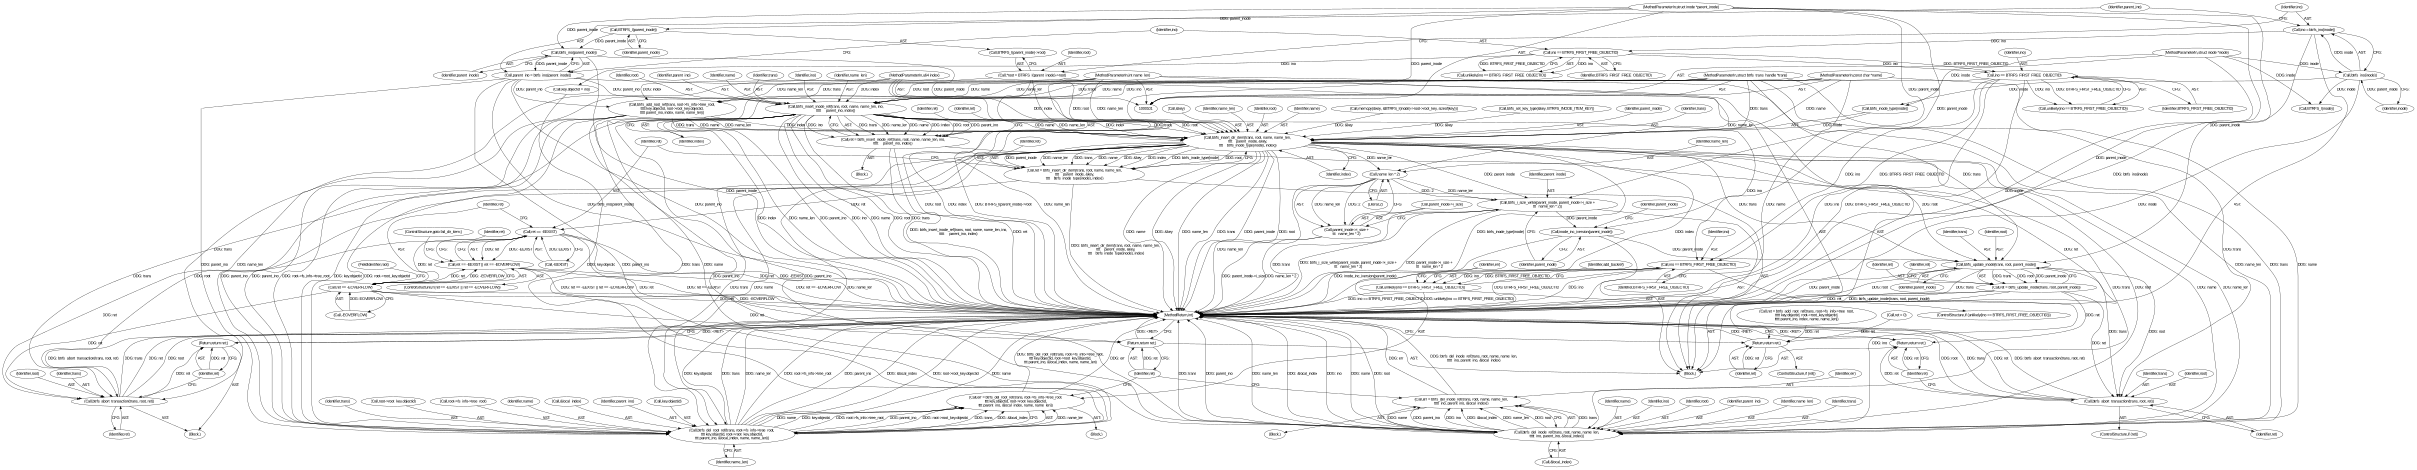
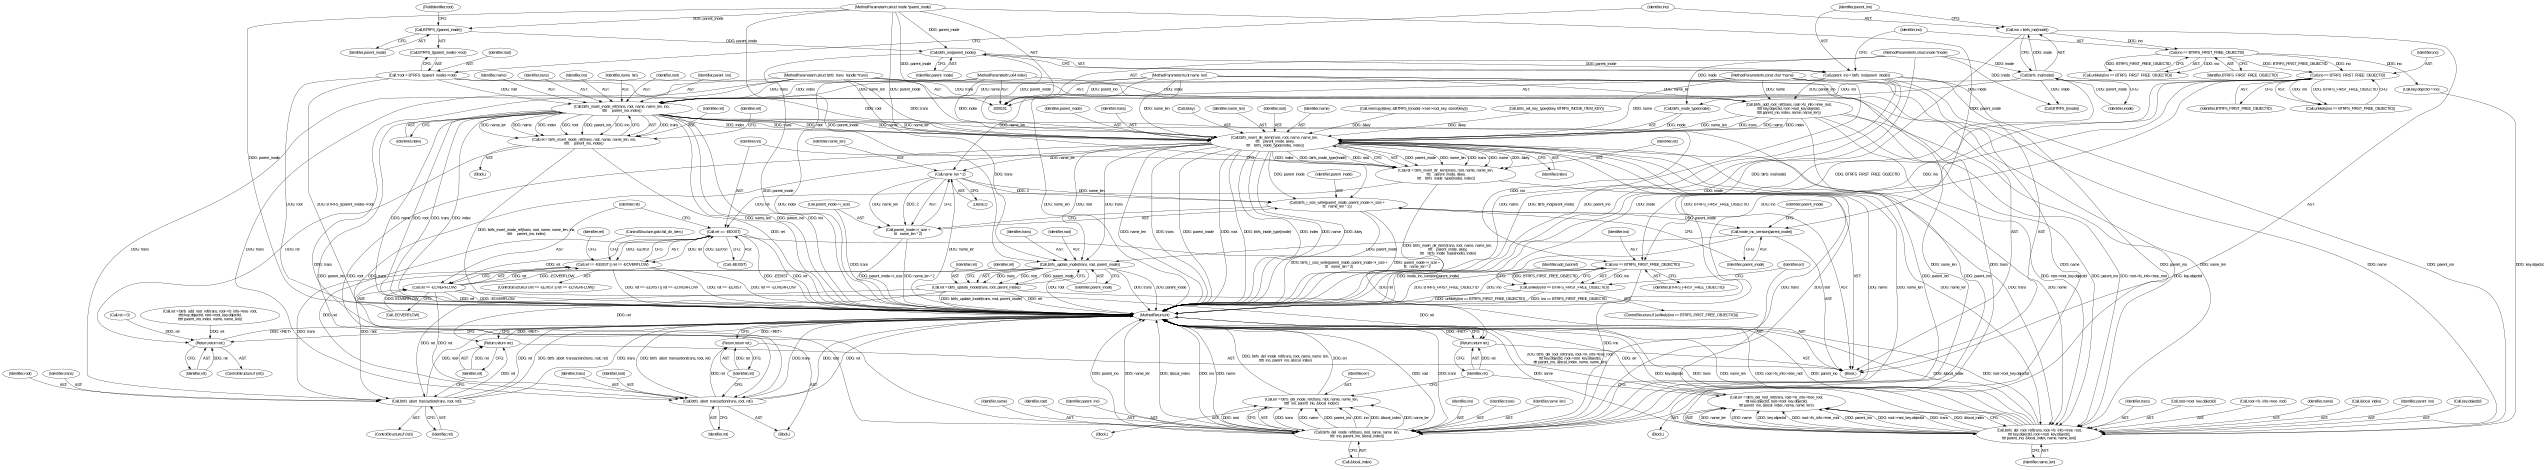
edge "(FieldIdentifier,root)" -> "(Call,ret == -EOVERFLOW)": now "(FieldIdentifier,root)" -> "(Call,BTRFS_I(parent_inode))"
